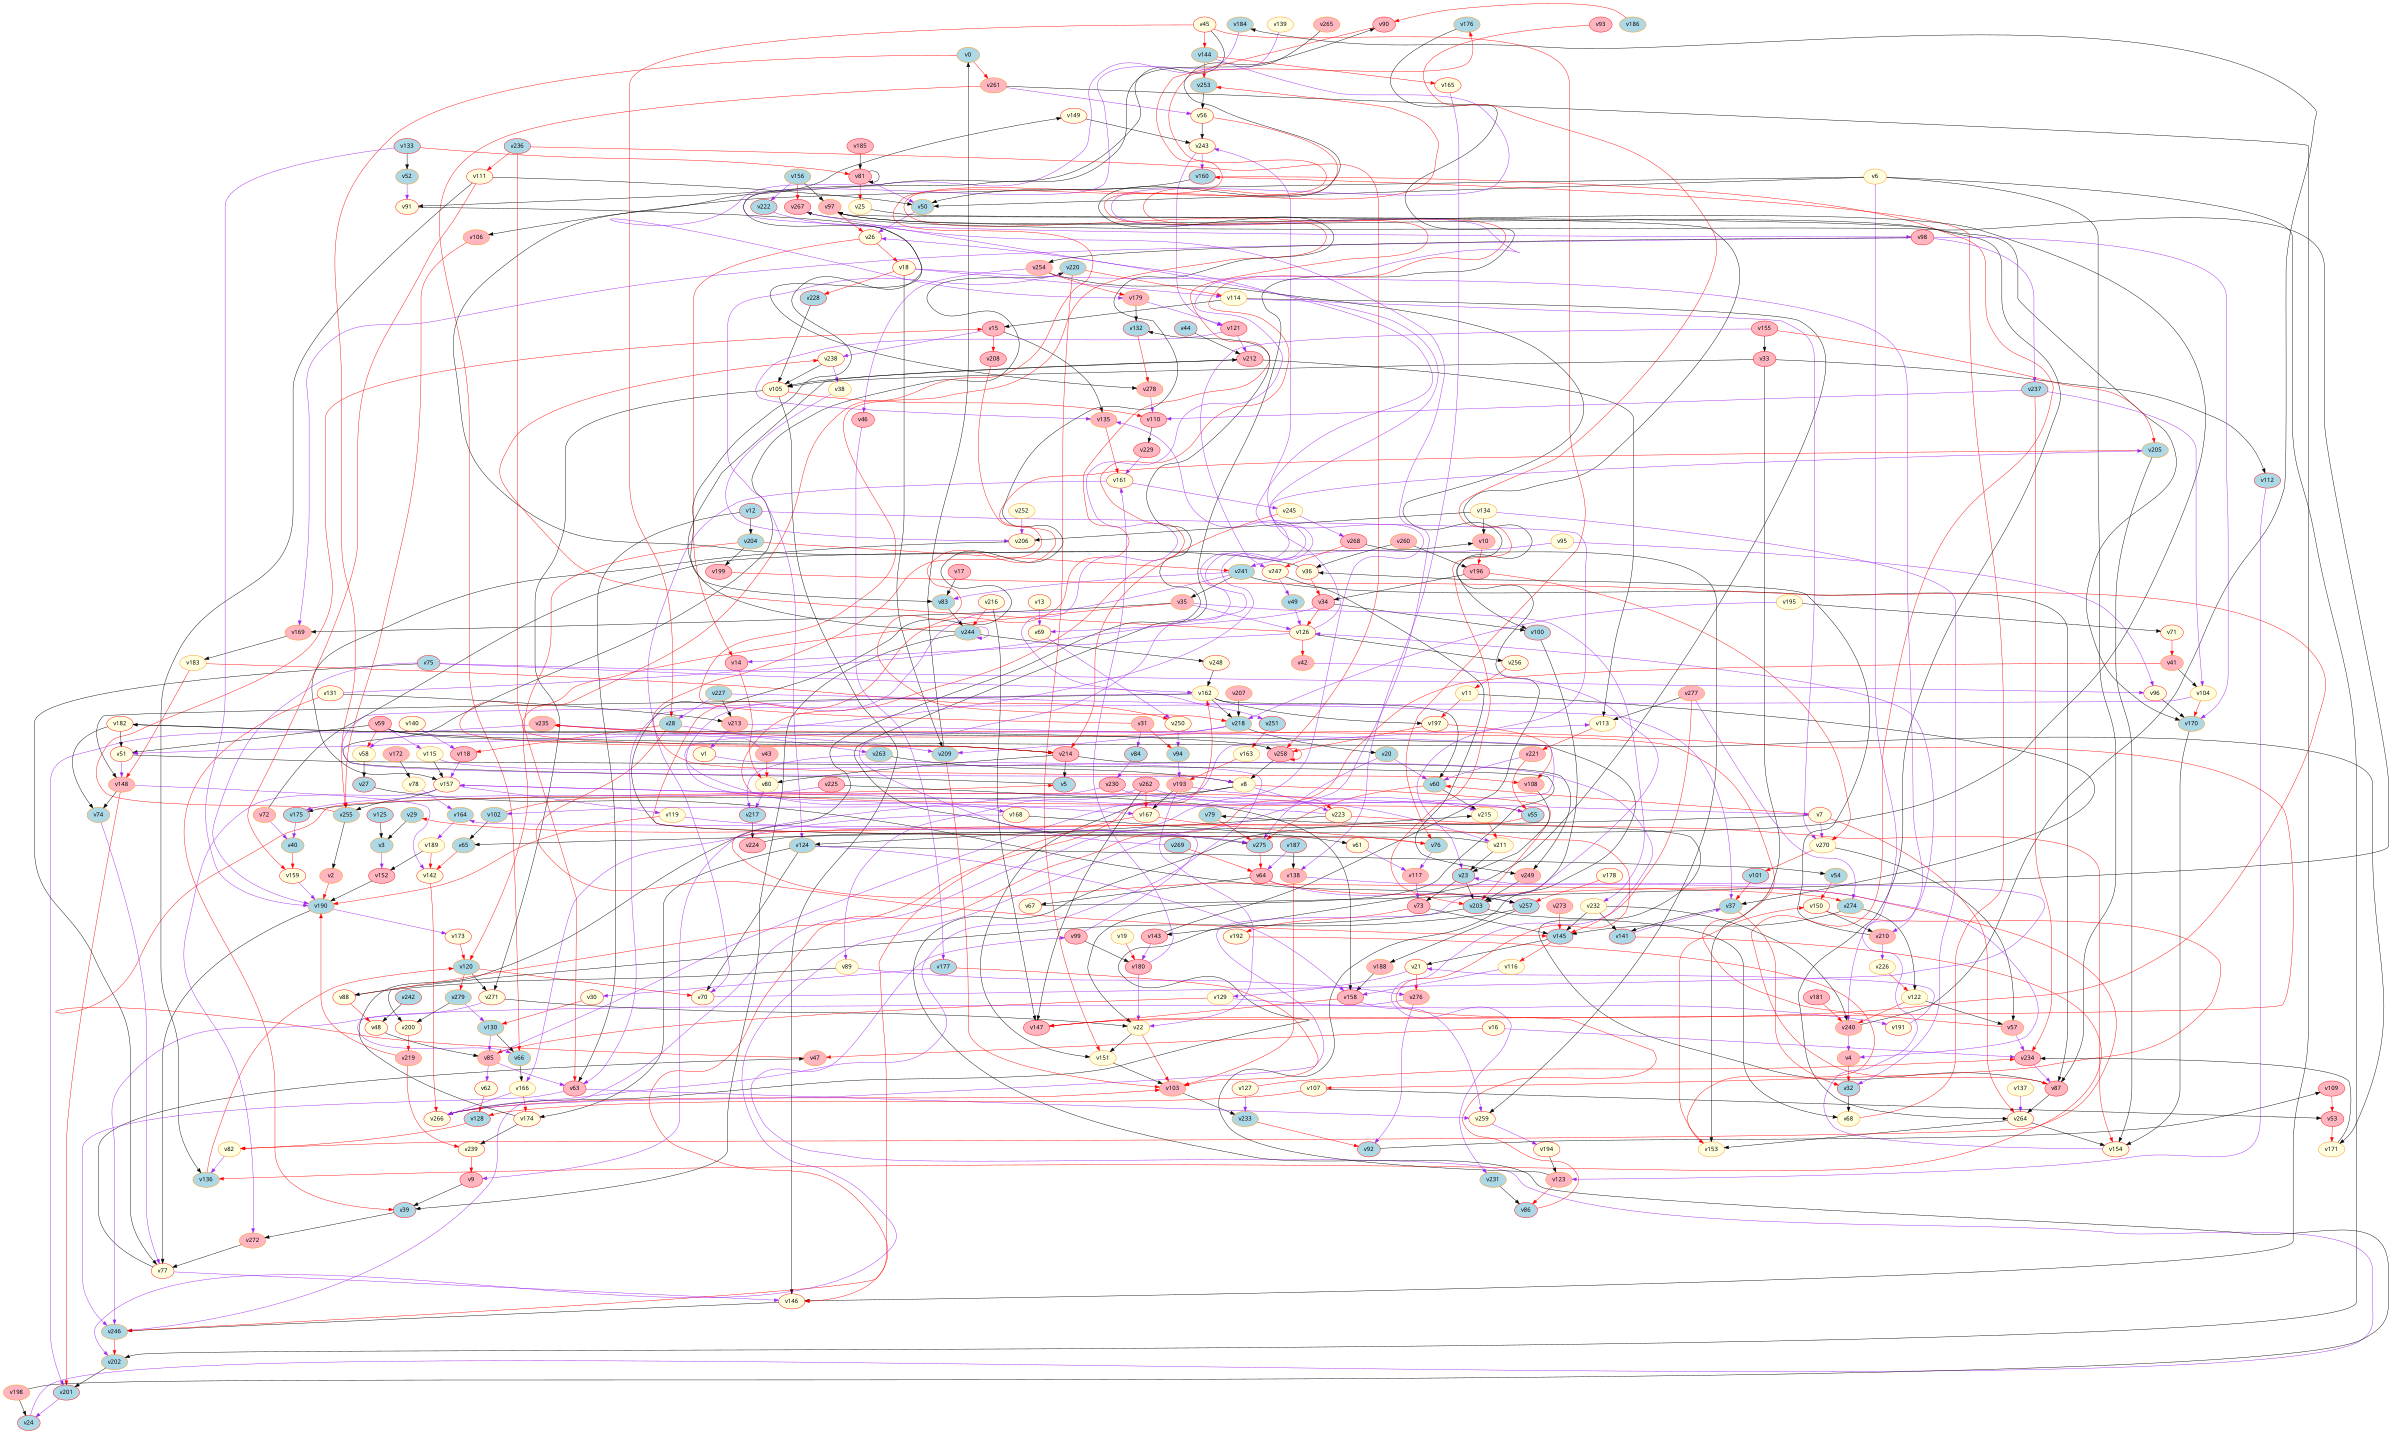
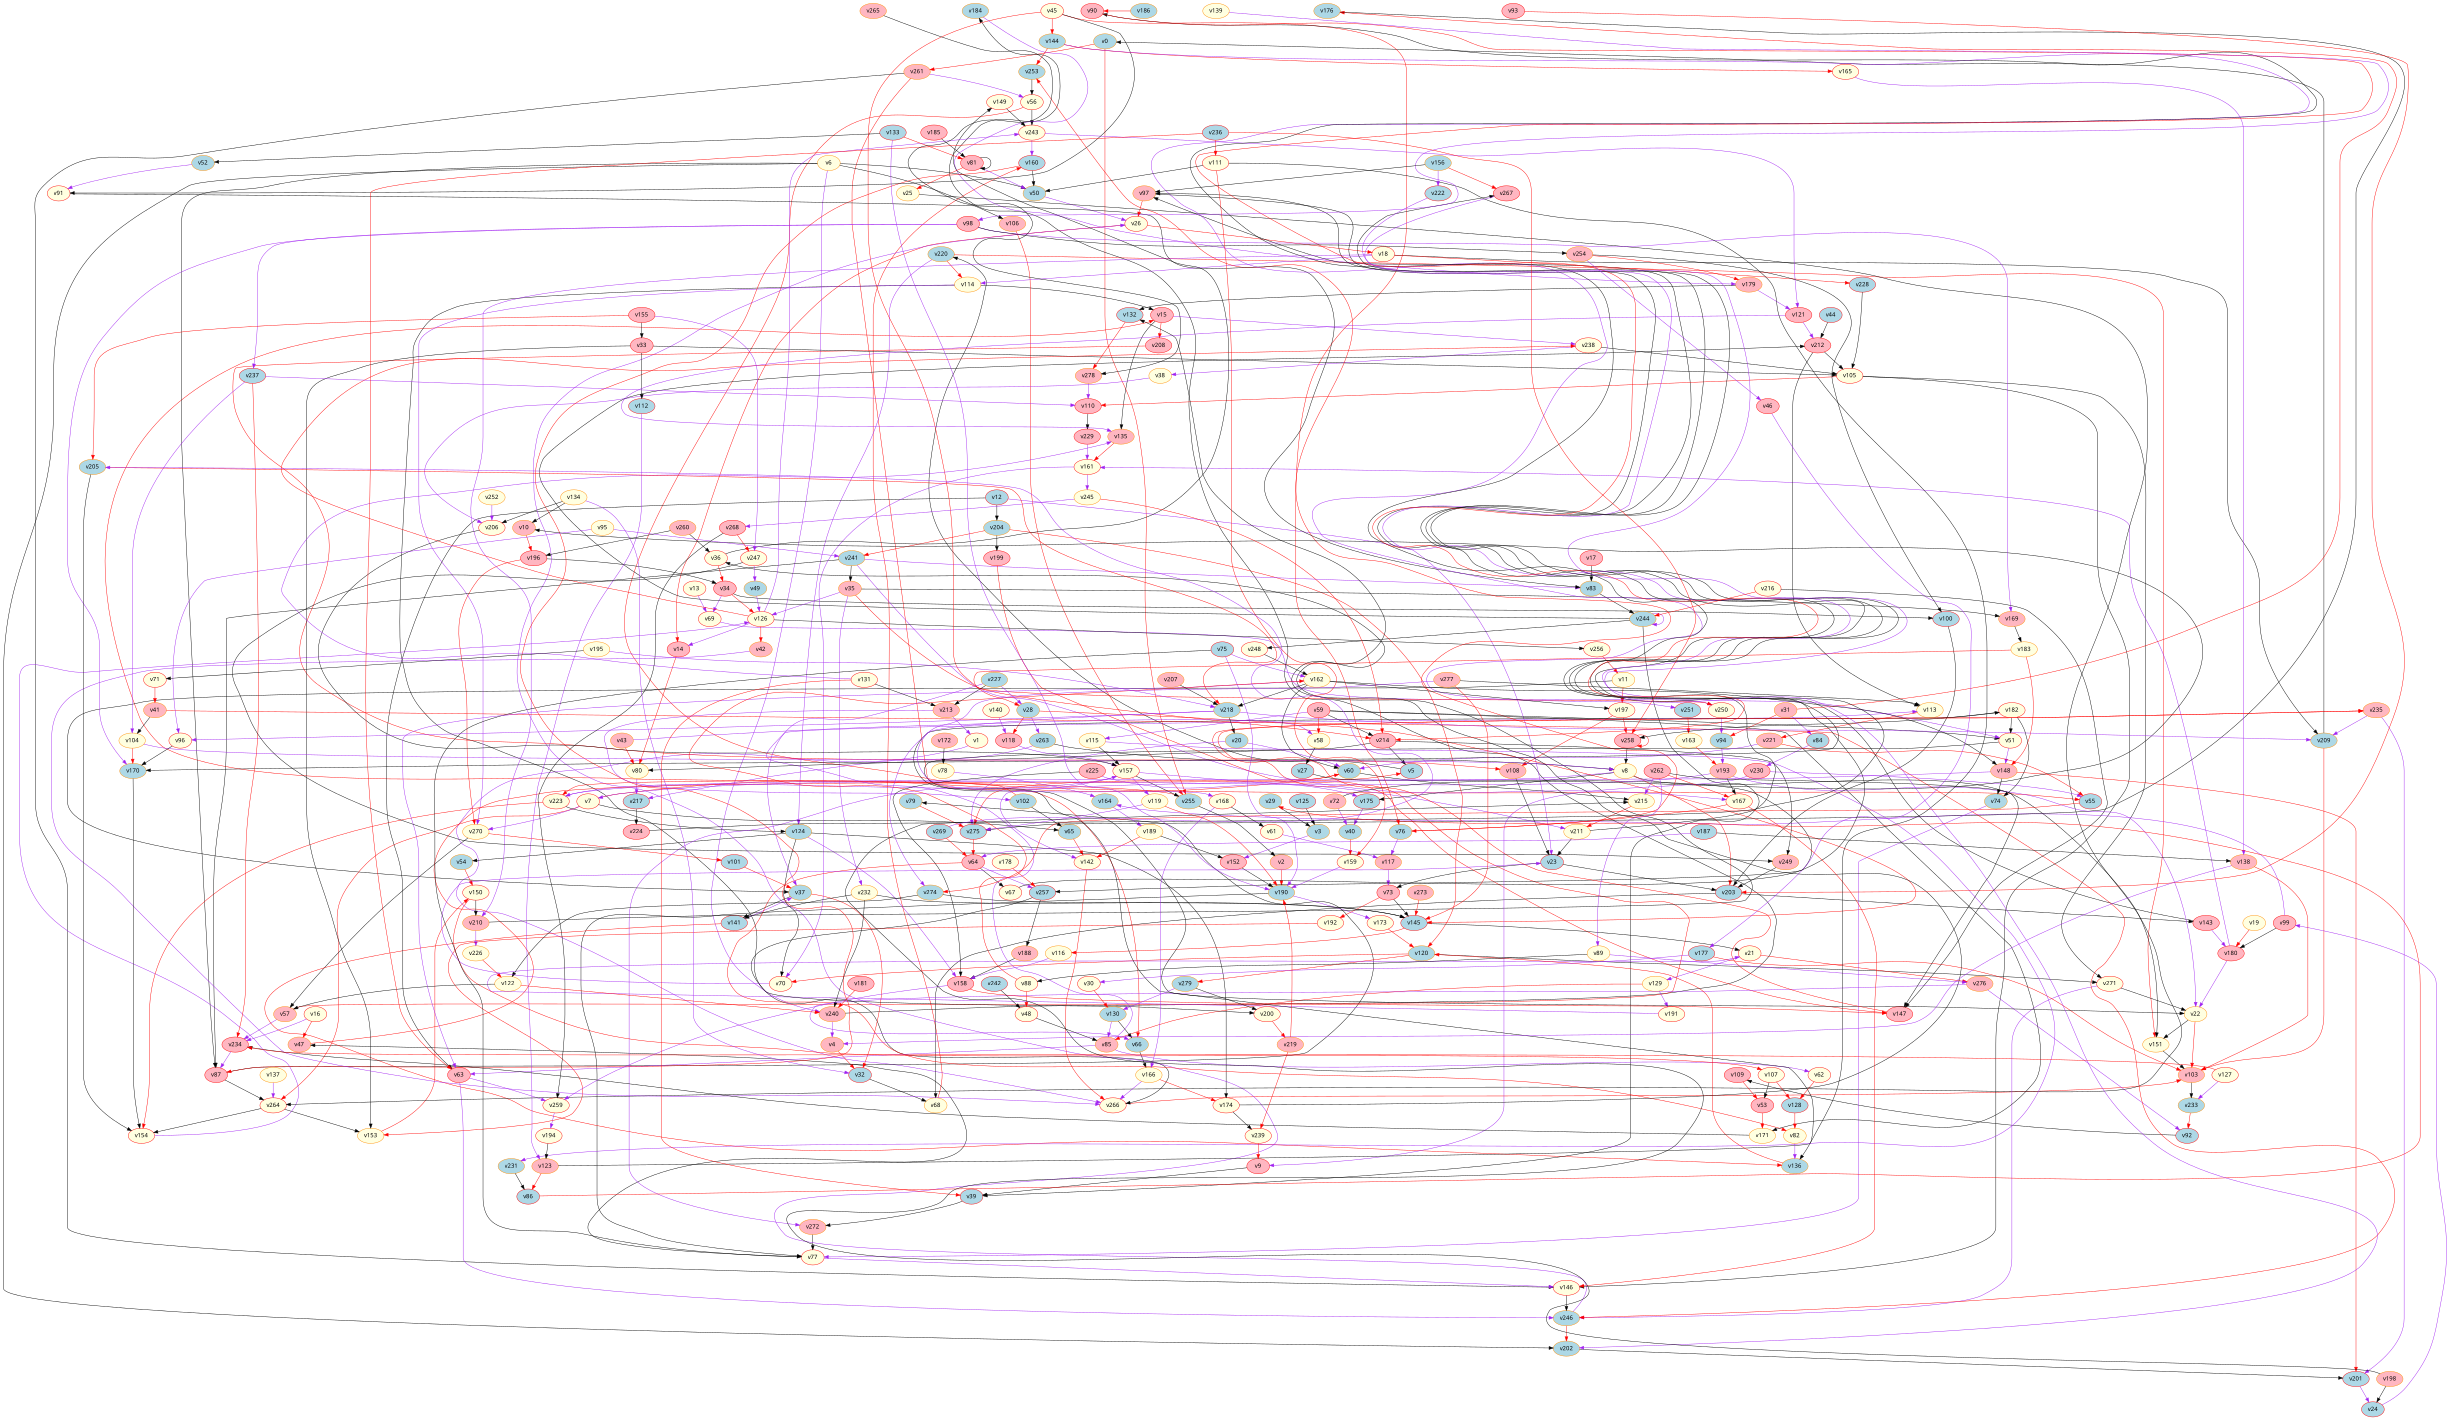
edge "v75" -> "v96": now "v218" -> "v96"
